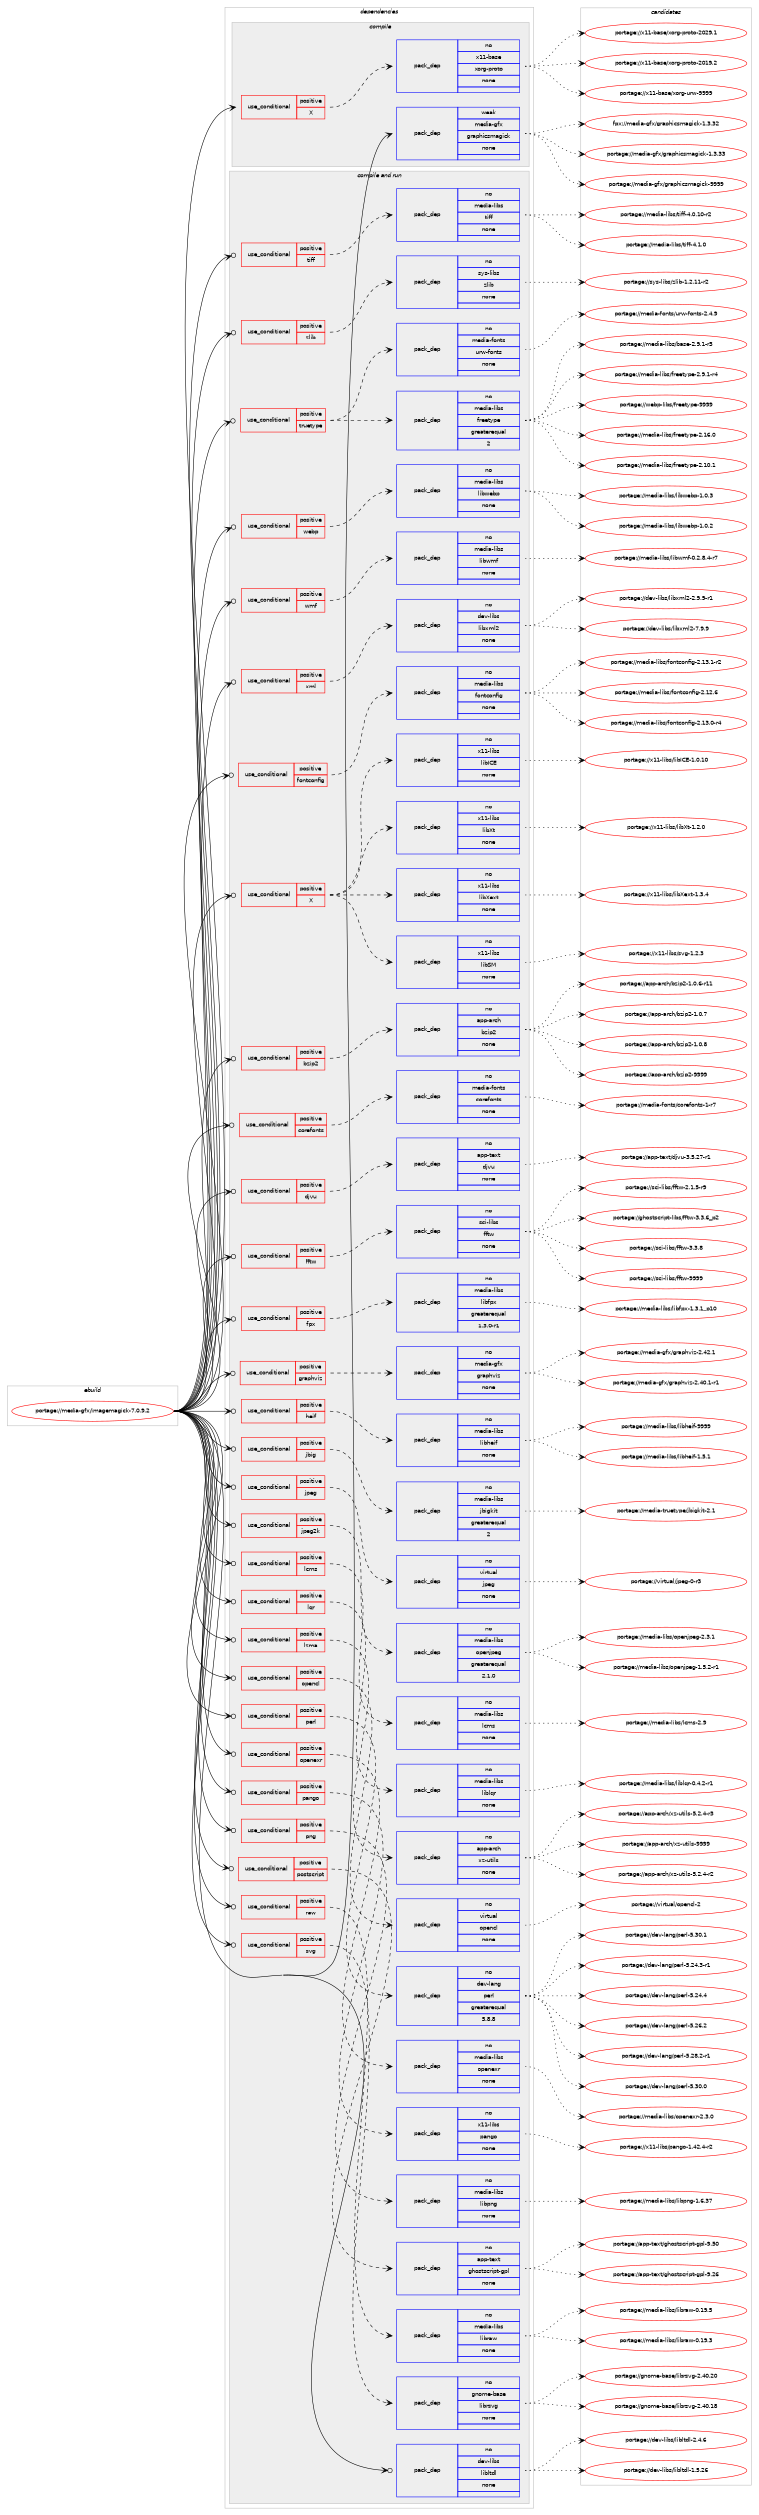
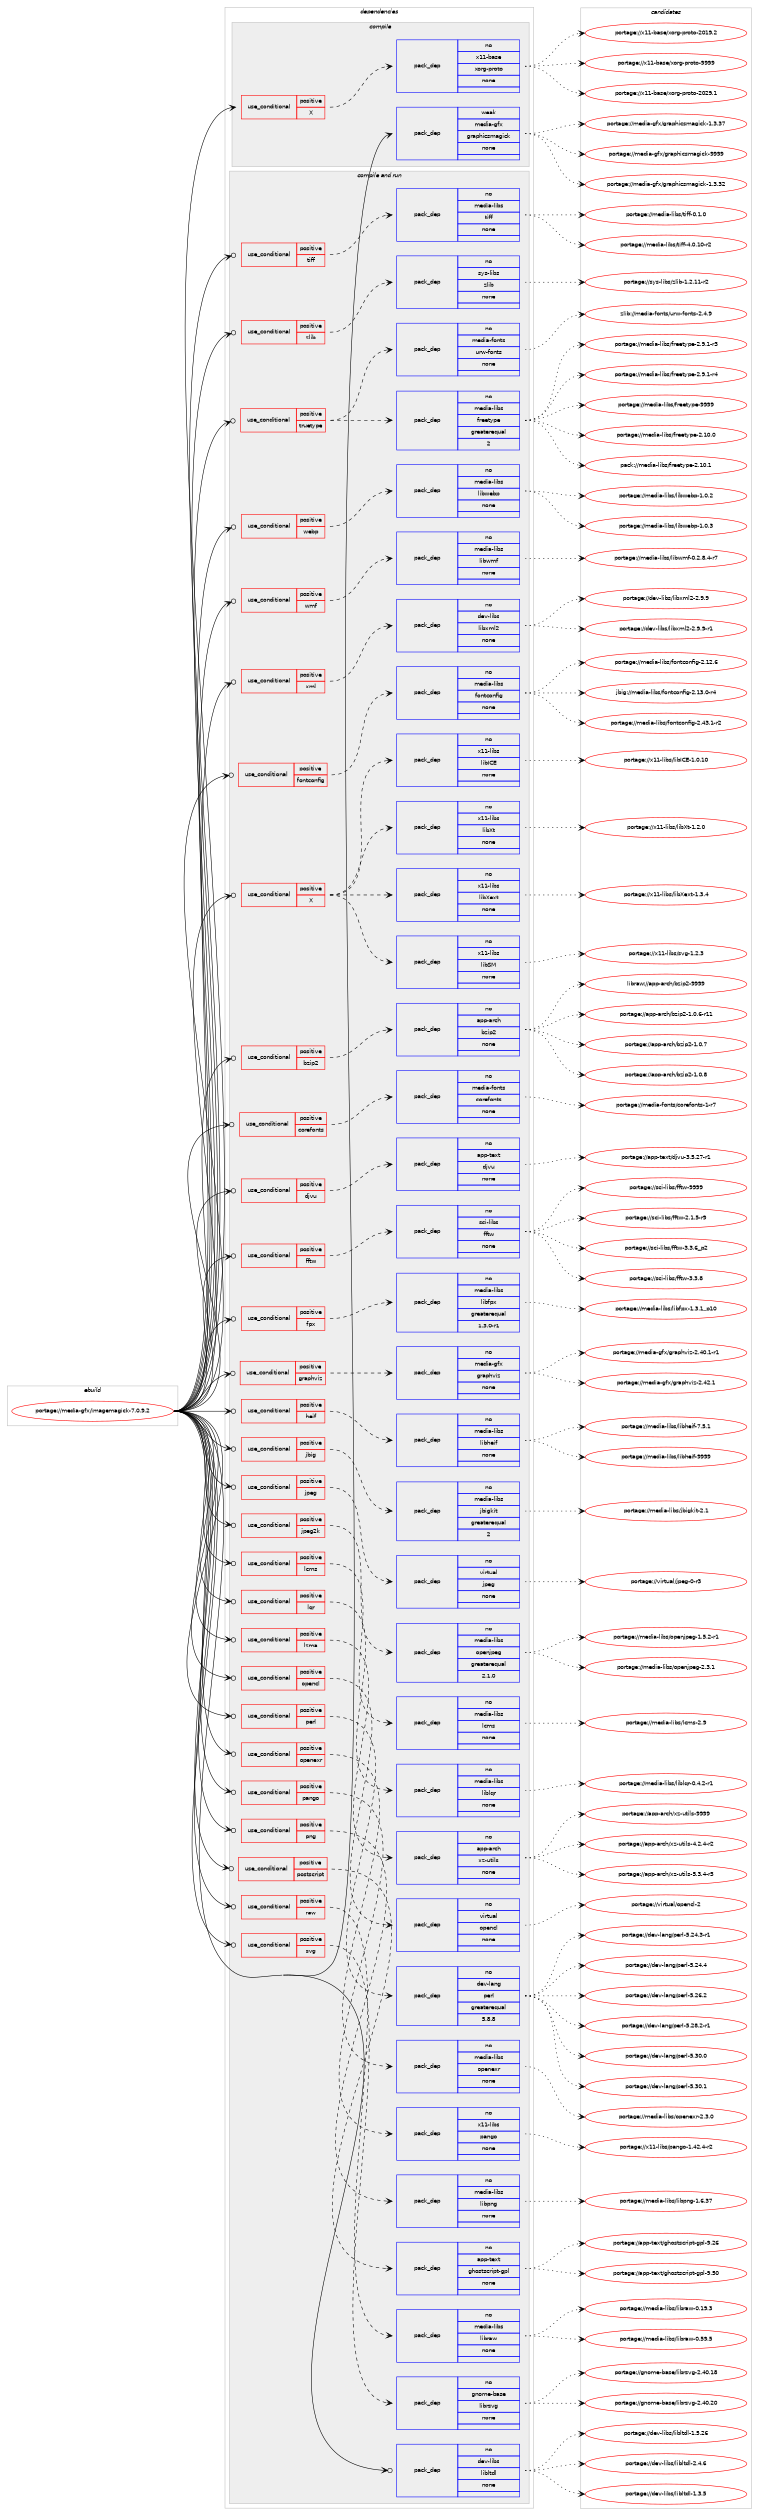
node "portage://x11-base/xorg-urw-9999": label "portage://x11-base/xorg-urw-9999" -> "portage://x11-base/xorg-proto-9999"
node "fpx://media-gfx/graphicsmagick-1.3.32": label "fpx://media-gfx/graphicsmagick-1.3.32" -> "portage://media-gfx/graphicsmagick-1.3.32"
node "portage://media-gfx/graphicsmagick-1.3.33": label "portage://media-gfx/graphicsmagick-1.3.33" -> "portage://media-gfx/graphicsmagick-1.3.37"
node "portage://media-libs/tiff-4.1.0": label "portage://media-libs/tiff-4.1.0" -> "portage://media-libs/tiff-0.1.0"
node "portage://media-fonts/urw-fonts-2.4.9": label "portage://media-fonts/urw-fonts-2.4.9" -> "zlib://media-fonts/urw-fonts-2.4.9"
node "portage://media-libs/base-2.9.1-r3": label "portage://media-libs/base-2.9.1-r3" -> "portage://media-libs/freetype-2.9.1-r3"
node "portage://webp-libs/freetype-9999": label "portage://webp-libs/freetype-9999" -> "portage://media-libs/freetype-9999"
node "portage://media-libs/freetype-2.16.0": label "portage://media-libs/freetype-2.16.0" -> "portage://media-libs/freetype-2.10.0"
node "portage://media-libs/freetype-2.10.1": label "portage://media-libs/freetype-2.10.1" -> "pack://media-libs/freetype-2.10.1"
node "portage://dev-libs/libxml2-7.9.9": label "portage://dev-libs/libxml2-7.9.9" -> "portage://dev-libs/libxml2-2.9.9"
node "portage://media-libs/fontconfig-2.13.1-r2": label "portage://media-libs/fontconfig-2.13.1-r2" -> "portage://media-libs/fontconfig-2.43.1-r2"
node "portage://media-libs/fontconfig-2.13.0-r4": label "portage://media-libs/fontconfig-2.13.0-r4" -> "jbig://media-libs/fontconfig-2.13.0-r4"
node "portage://app-arch/bzip2-9999": label "portage://app-arch/bzip2-9999" -> "libraw://app-arch/bzip2-9999"
node "portage://ghostscript-libs/fftw-3.3.6_p2": label "portage://ghostscript-libs/fftw-3.3.6_p2" -> "portage://sci-libs/fftw-3.3.6_p2"
node "portage://media-libs/libheif-1.5.1": label "portage://media-libs/libheif-1.5.1" -> "portage://media-libs/libheif-7.5.1"
node "portage://media-truetype/jbigkit-2.1": label "portage://media-truetype/jbigkit-2.1" -> "portage://media-libs/jbigkit-2.1"
node "portage://app-arch/xz-utils-5.2.4-r3": label "portage://app-arch/xz-utils-5.2.4-r3" -> "portage://app-arch/xz-utils-5.3.4-r3"
node "portage://app-arch/xz-utils-5.2.4-r2": label "portage://app-arch/xz-utils-5.2.4-r2" -> "portage://app-arch/xz-utils-4.2.4-r2"
node "portage://media-libs/libraw-0.19.5": label "portage://media-libs/libraw-0.19.5" -> "portage://media-libs/libraw-0.59.5"
node "portage://dev-libs/libltdl-1.3.5": added
